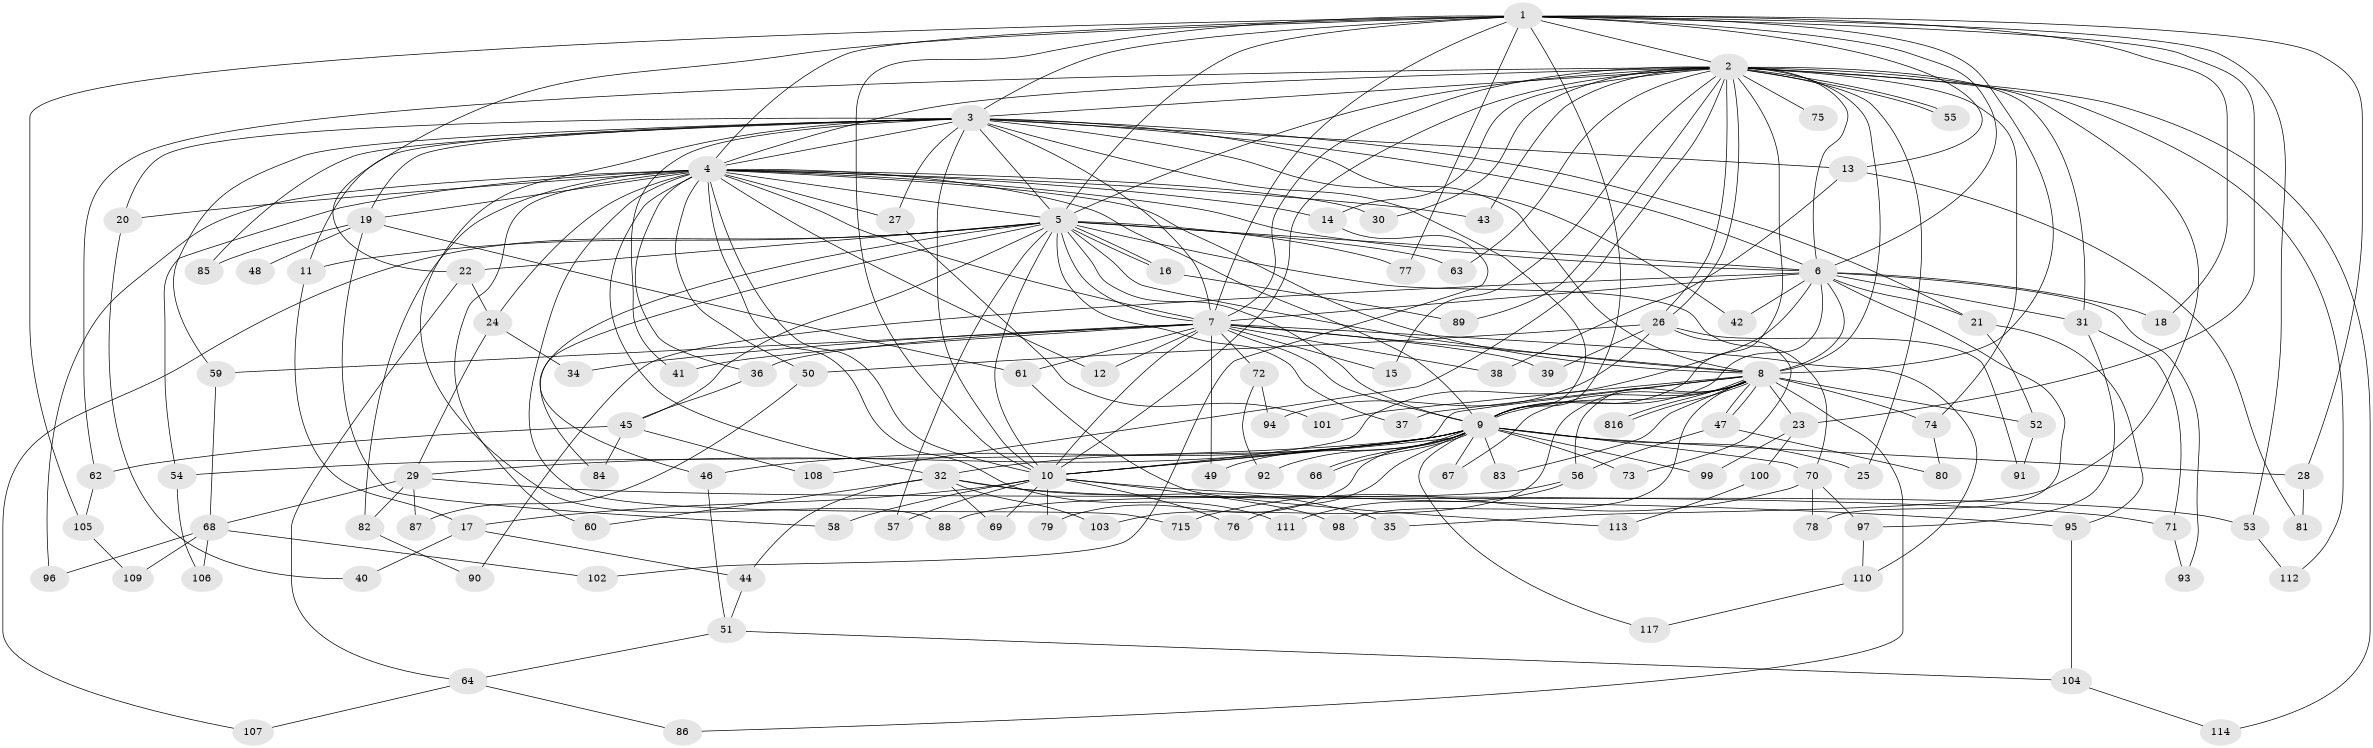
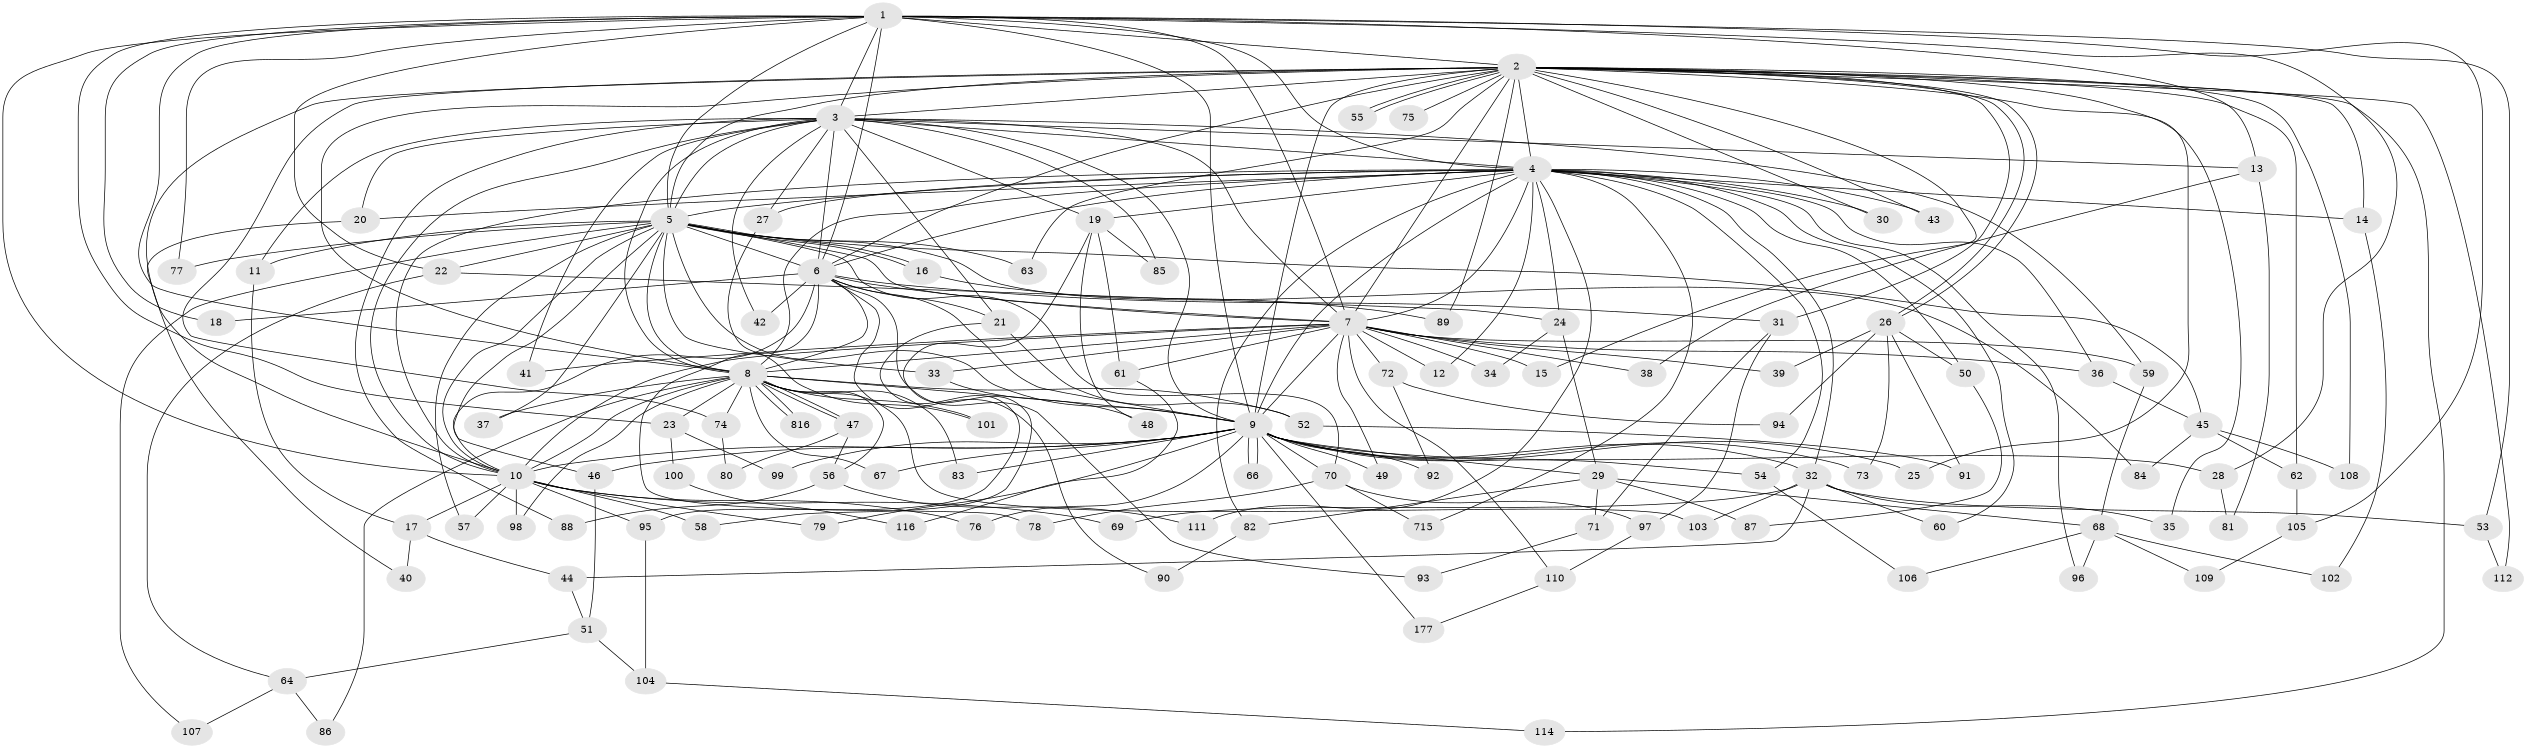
node "33": added
node "113": label "113" -> "116"
node "117": label "117" -> "177"
